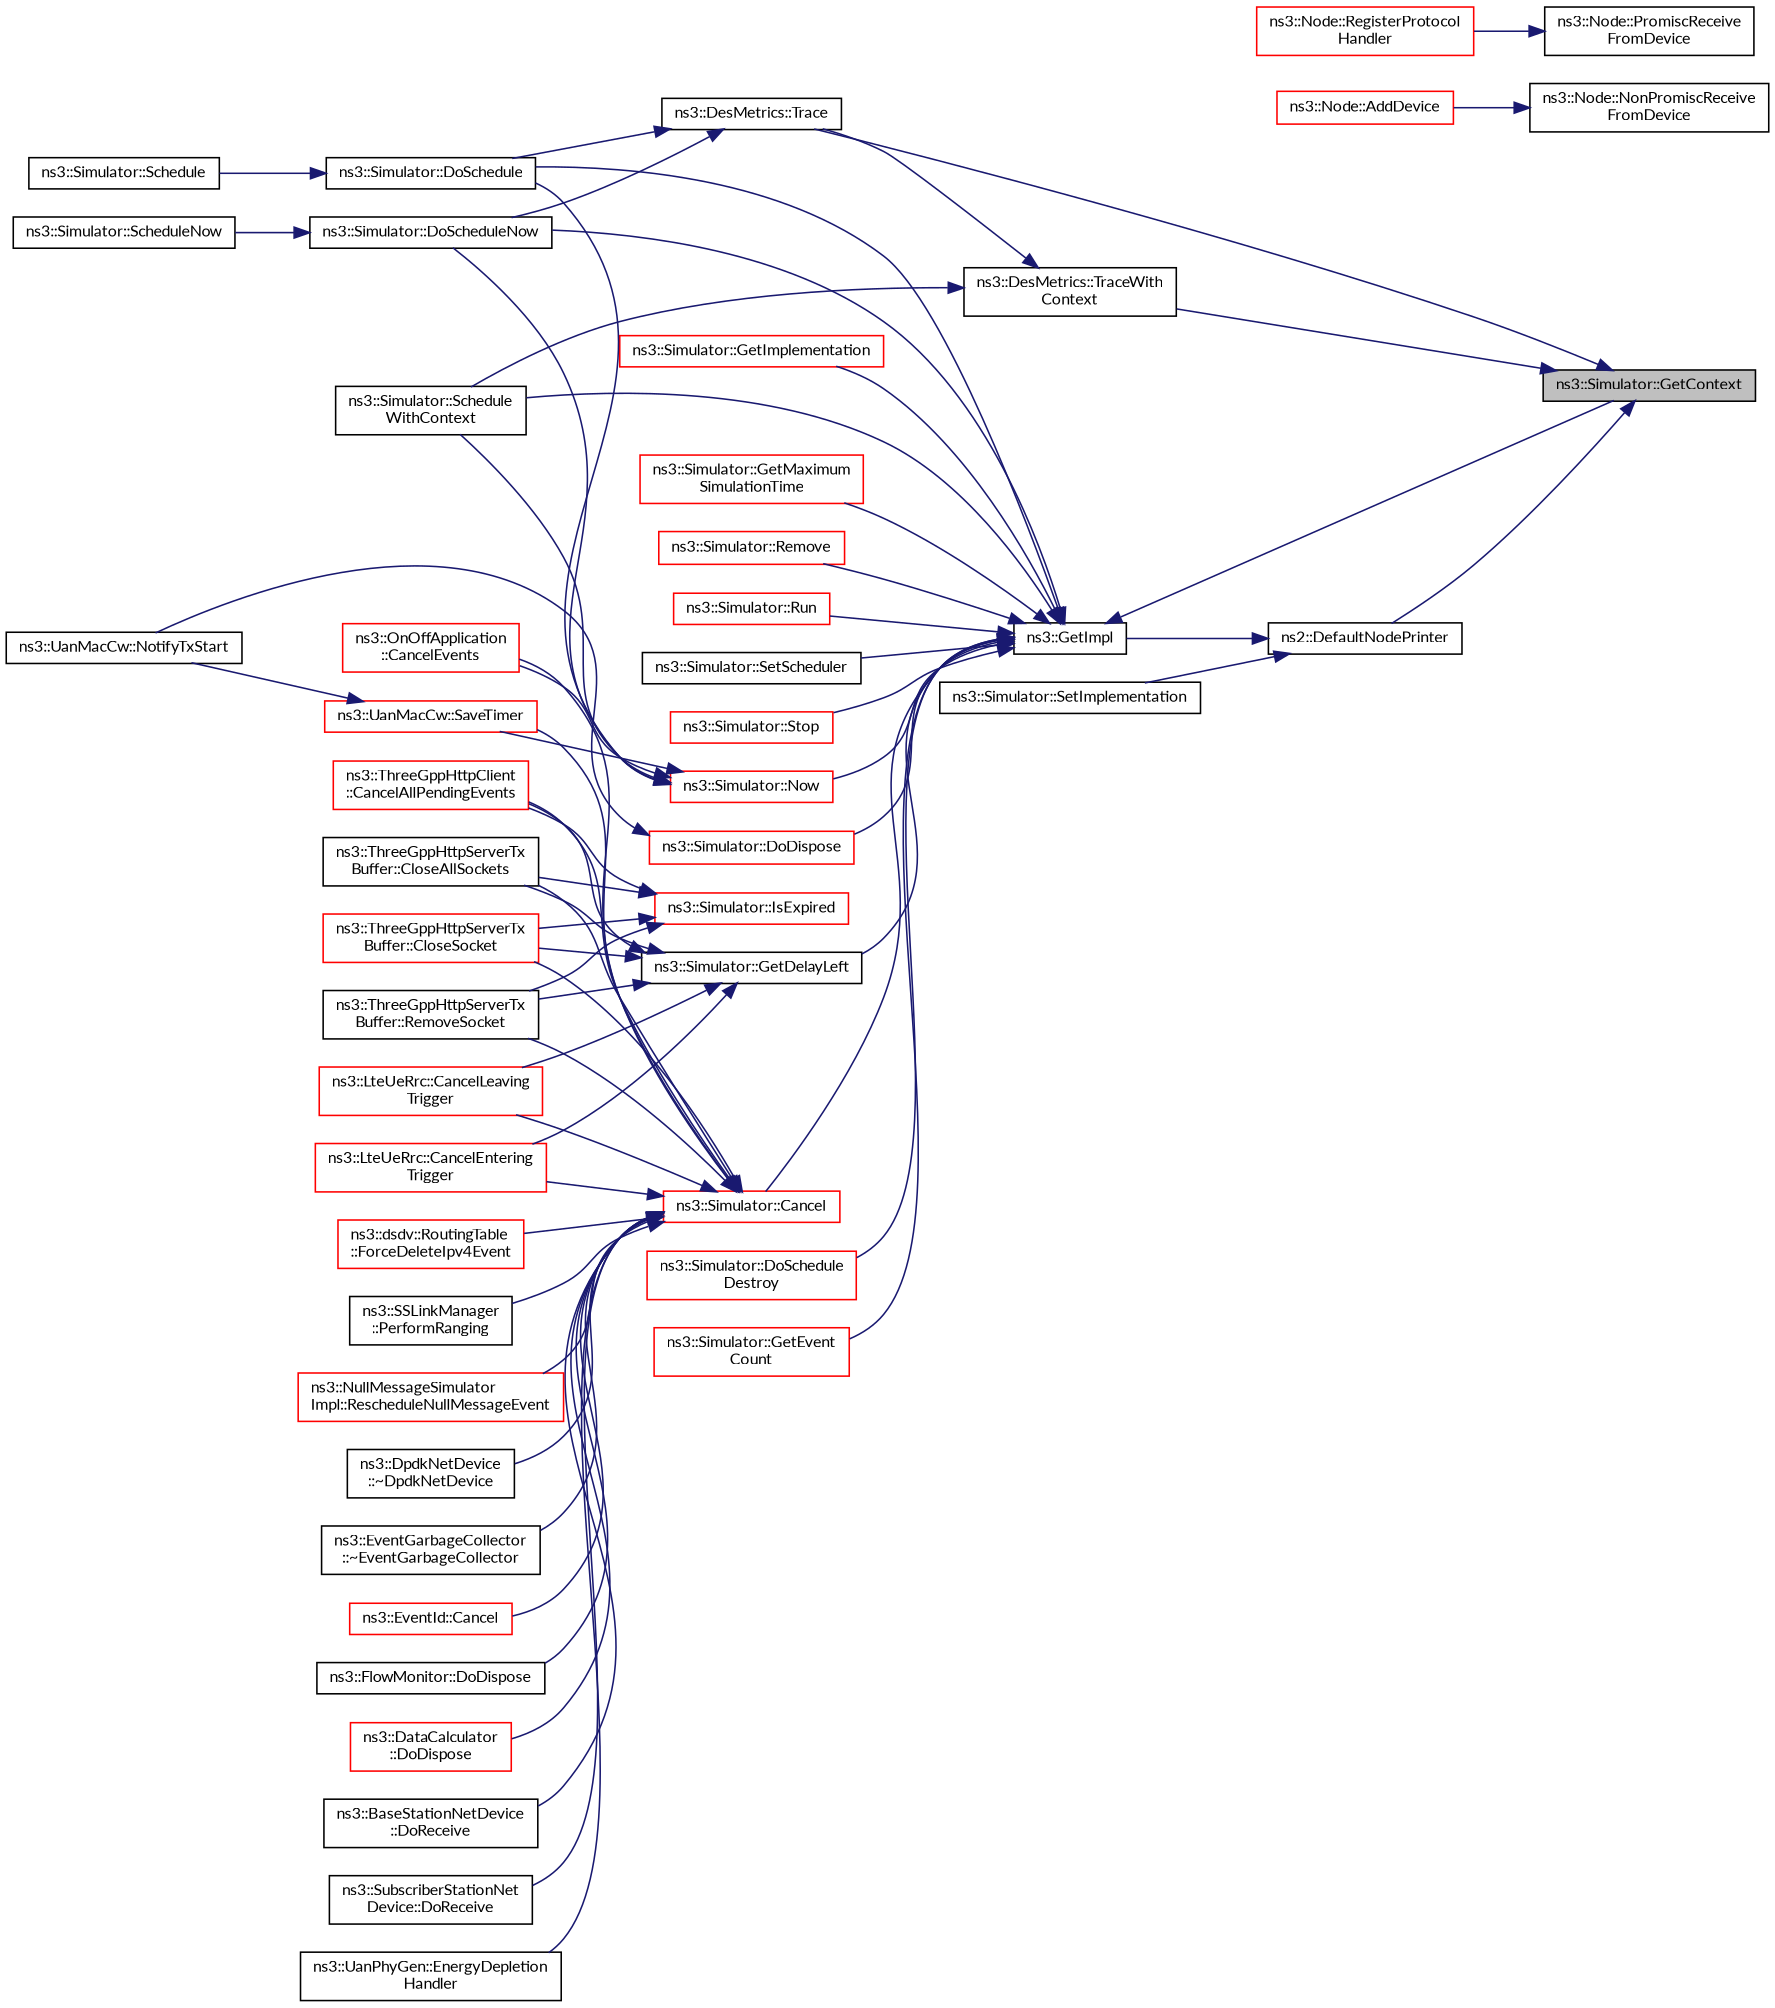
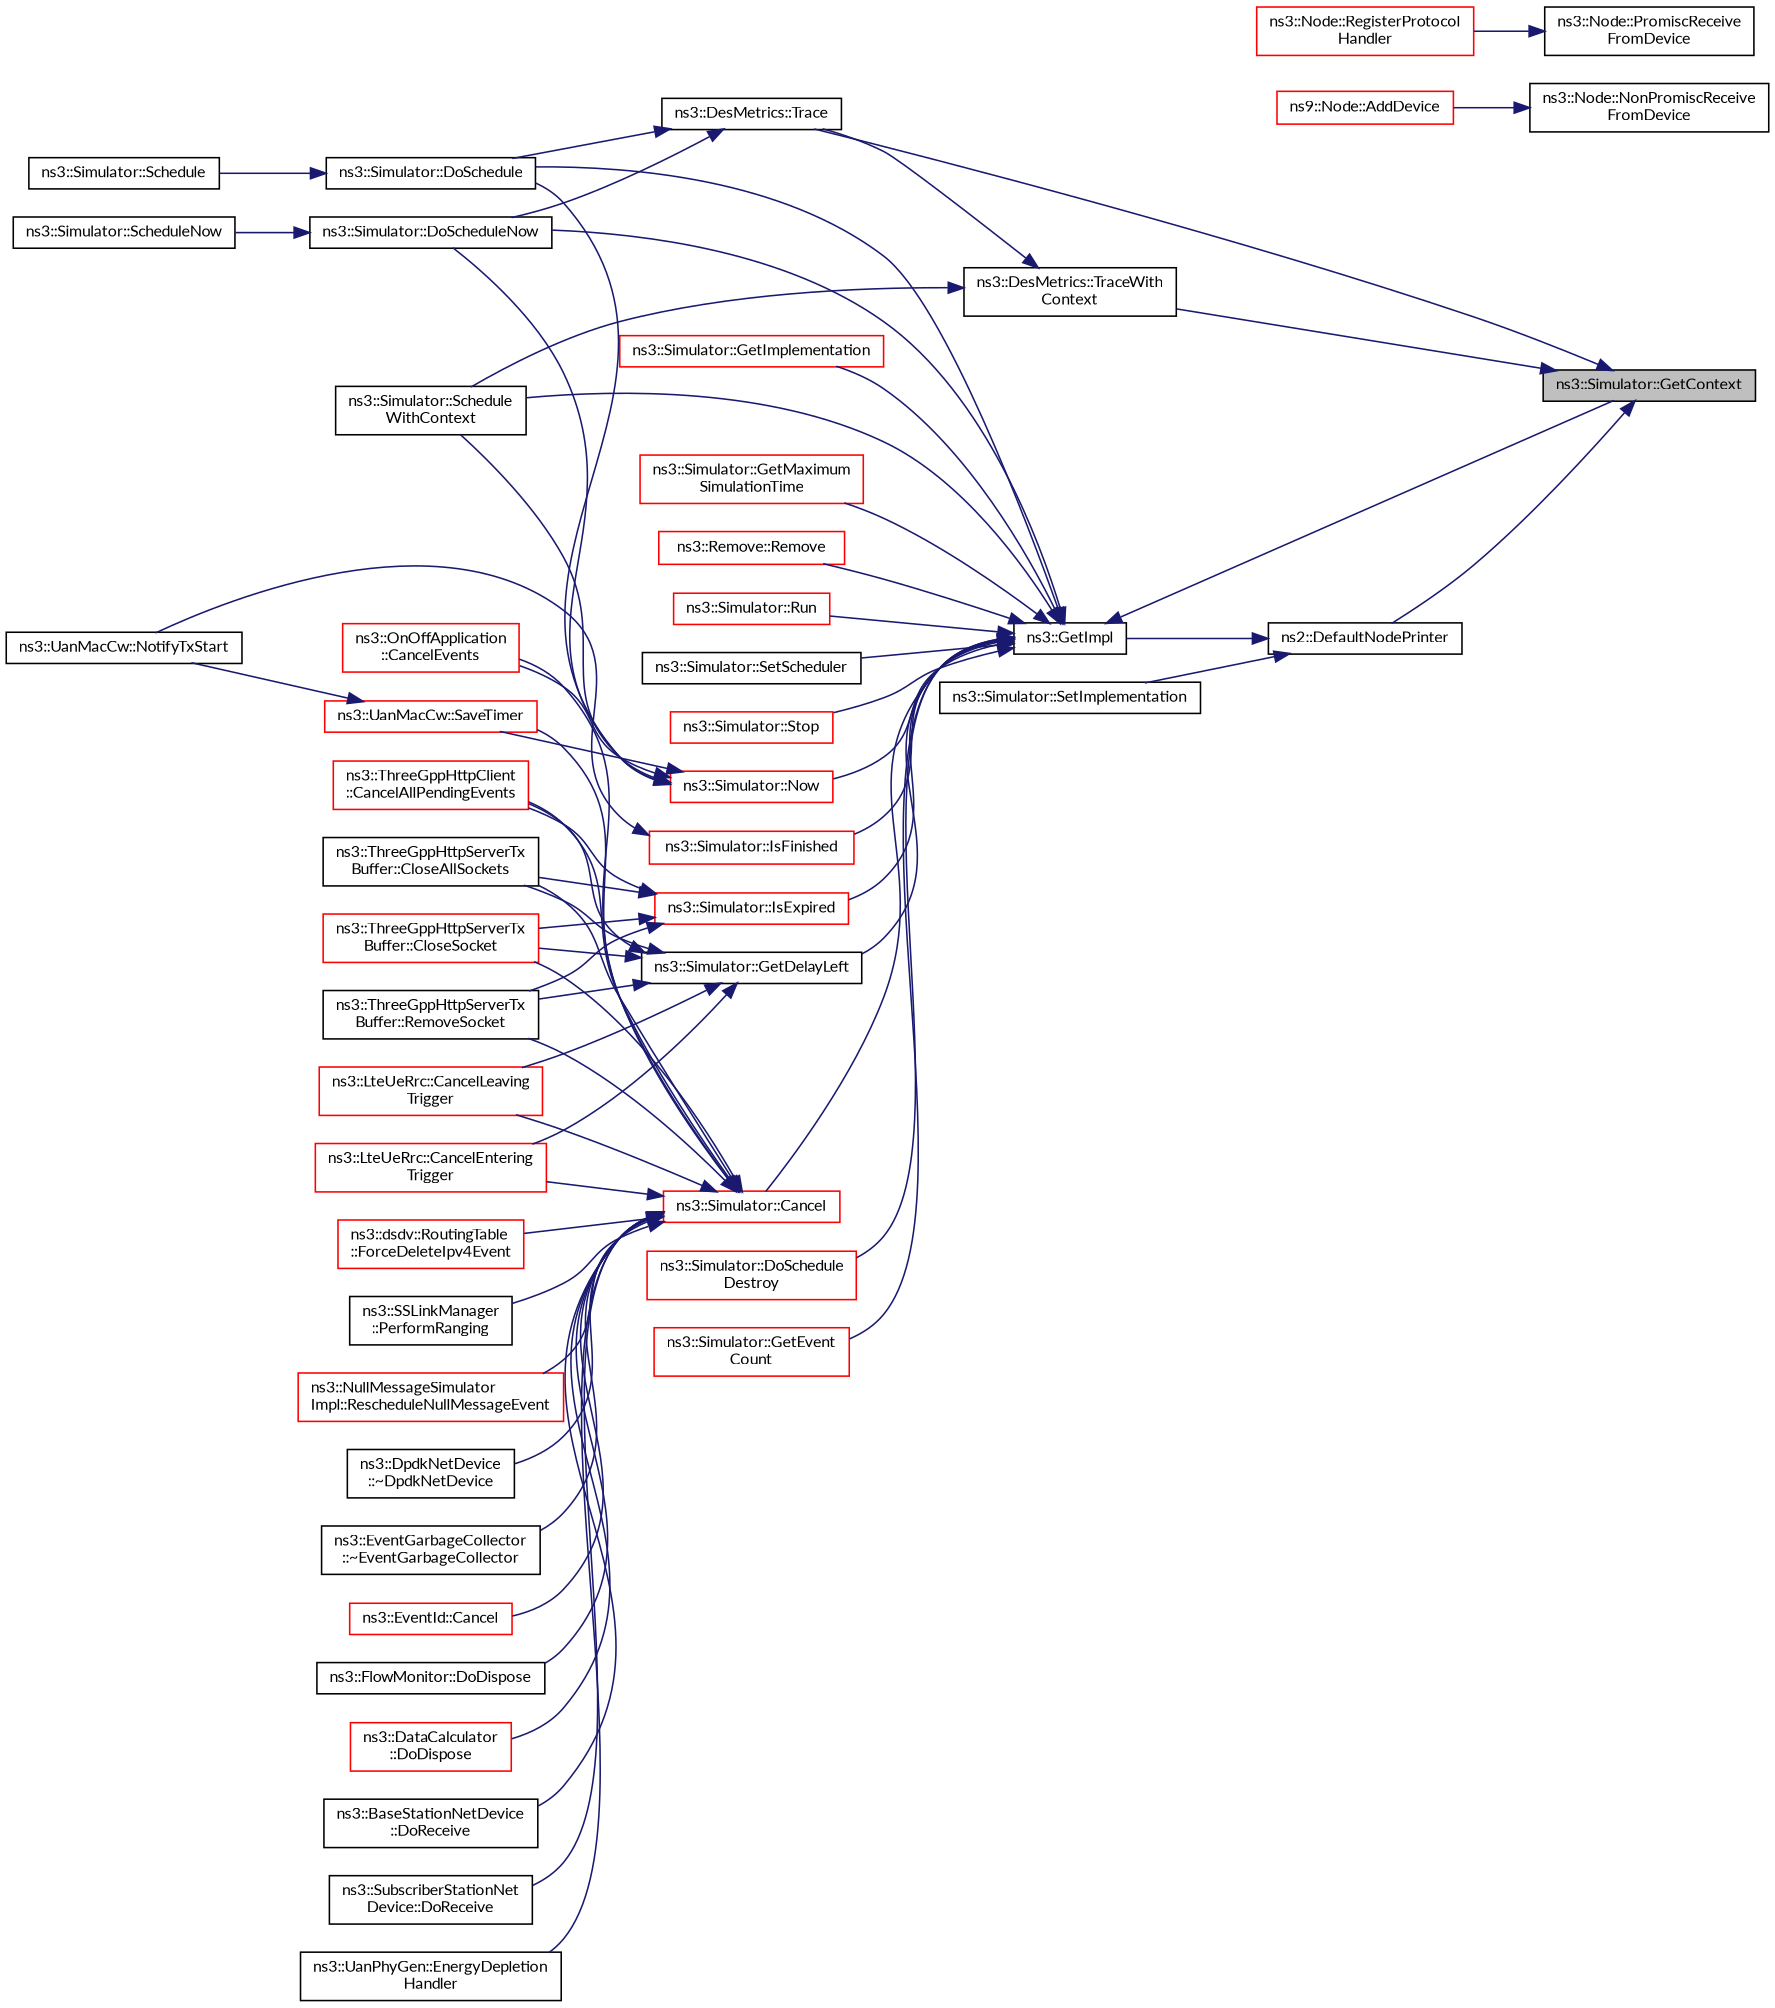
node "ns3::Node::AddDevice": label "ns3::Node::AddDevice" -> "ns9::Node::AddDevice"
node "ns3::Simulator::Remove": label "ns3::Simulator::Remove" -> "ns3::Remove::Remove"
edge "ns3::Simulator::IsExpired" -> "ns3::GetImpl": added
node "ns3::Simulator::DoDispose": label "ns3::Simulator::DoDispose" -> "ns3::Simulator::IsFinished"
